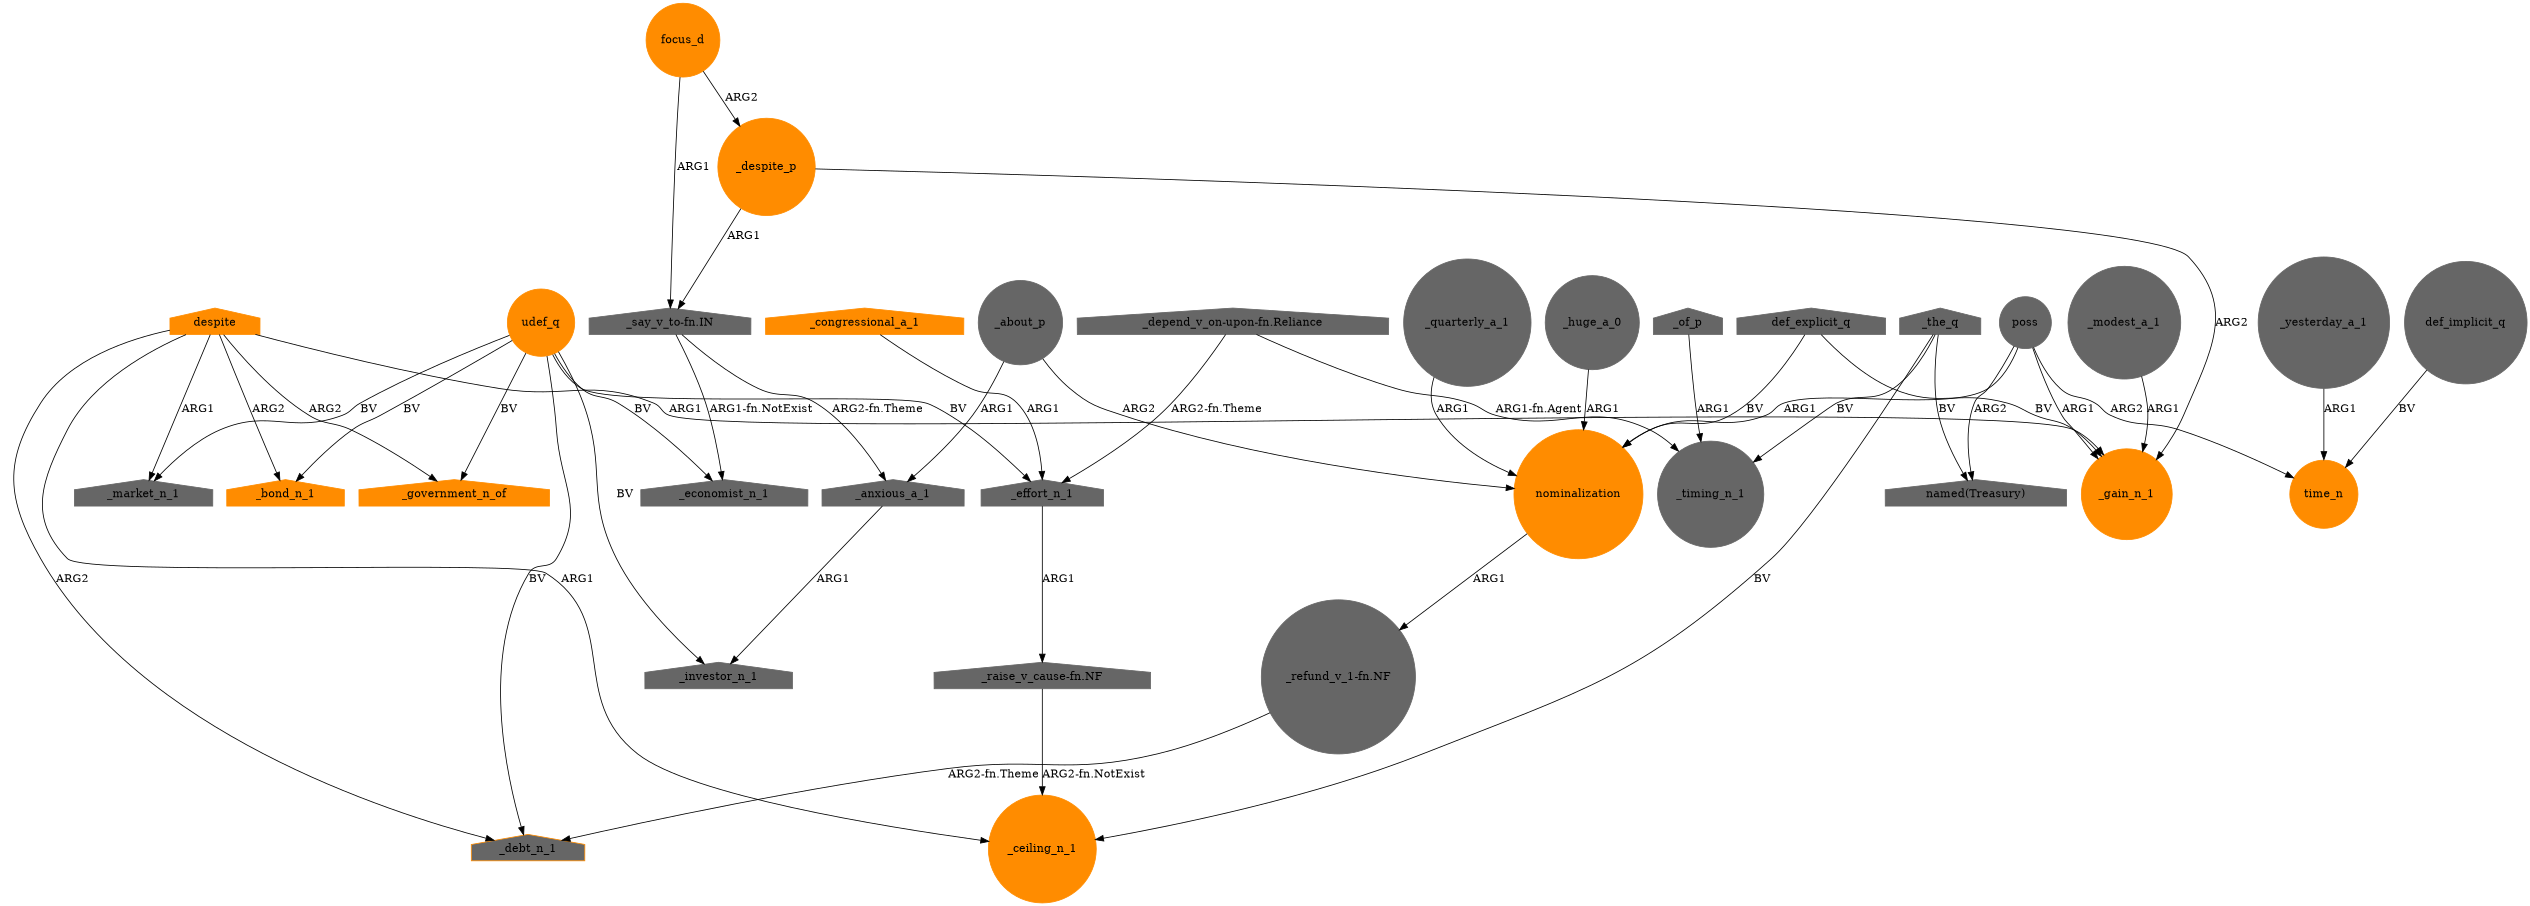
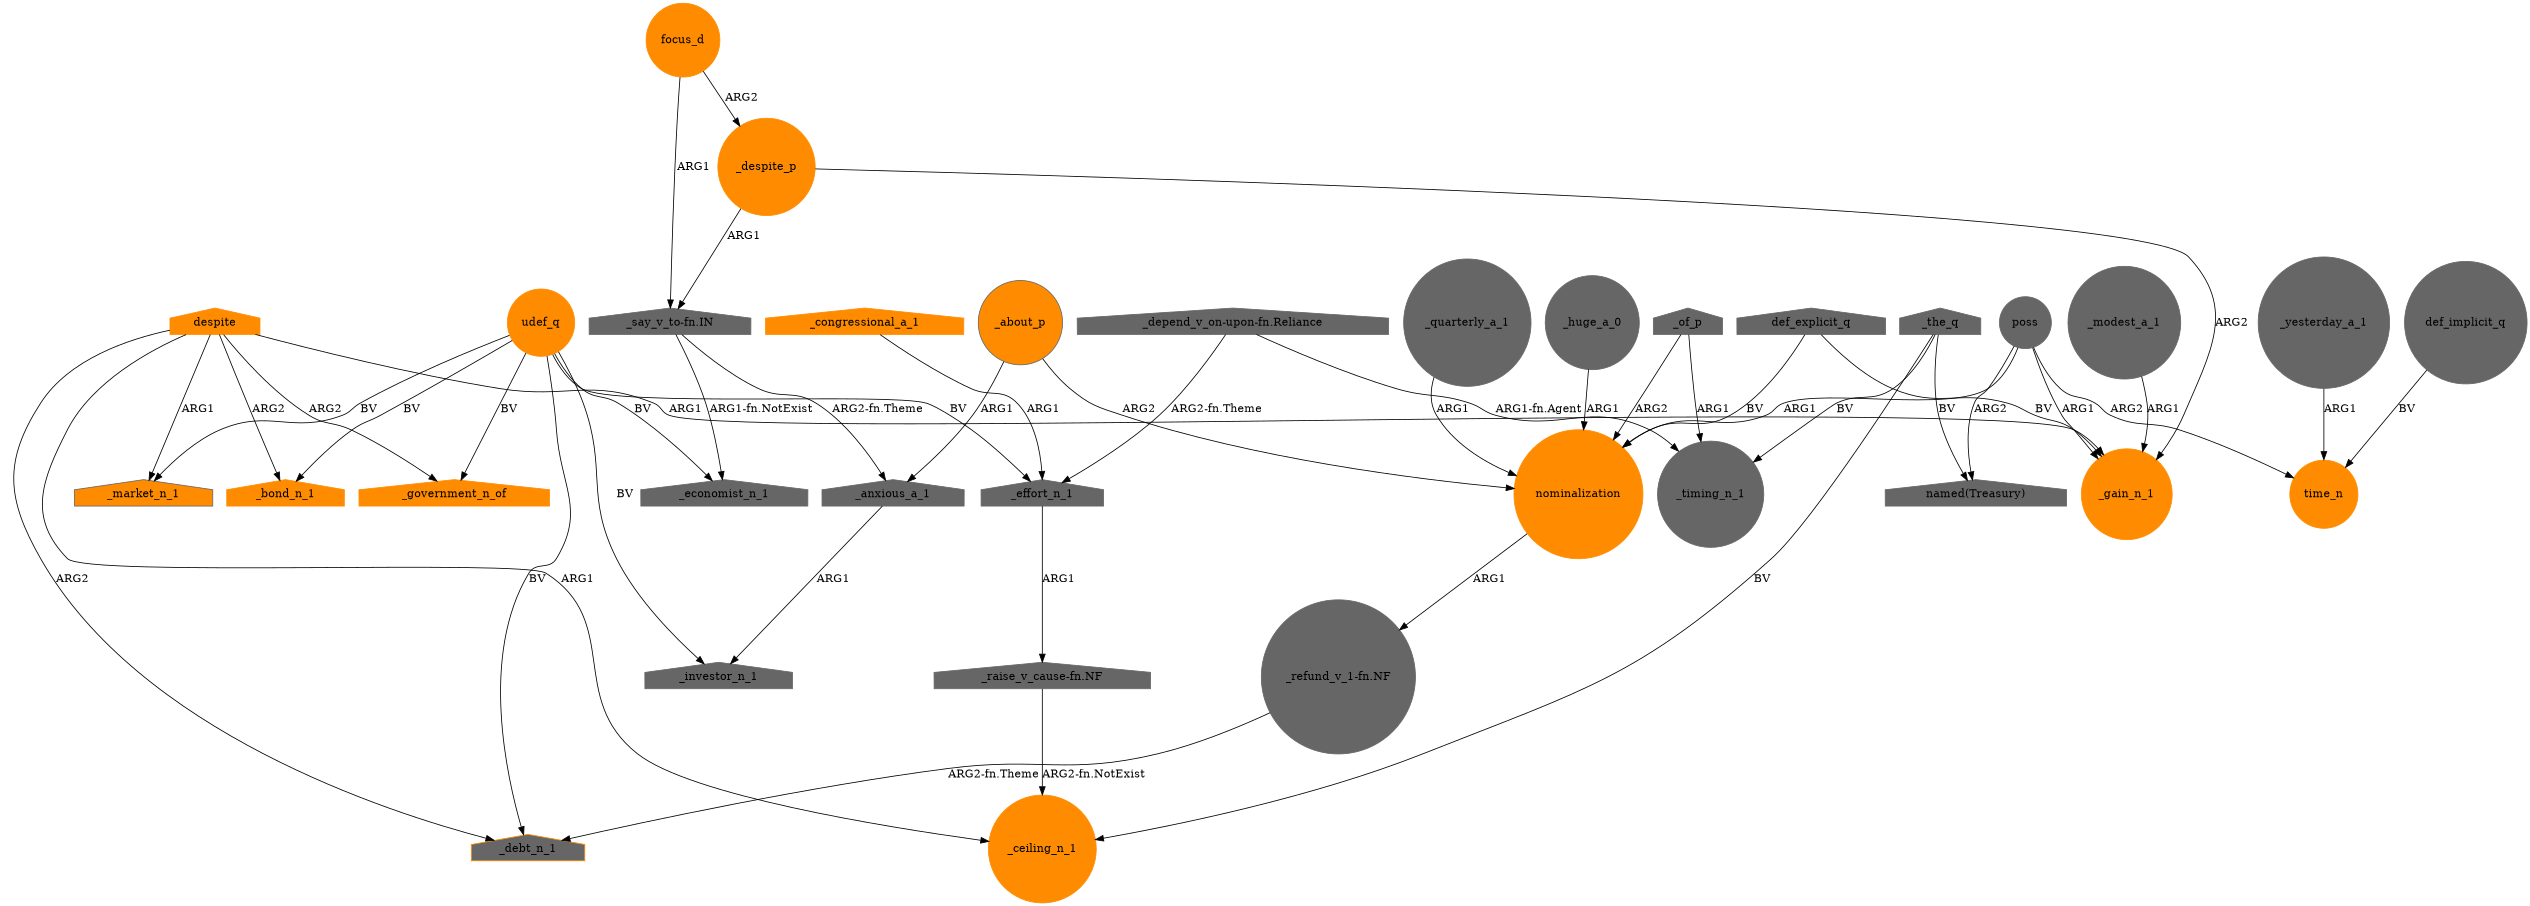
node "_about_p": fillcolor gray40 -> darkorange
edge "_of_p" -> "nominalization": added, label "ARG2"
node "_market_n_1": fillcolor gray40 -> darkorange
